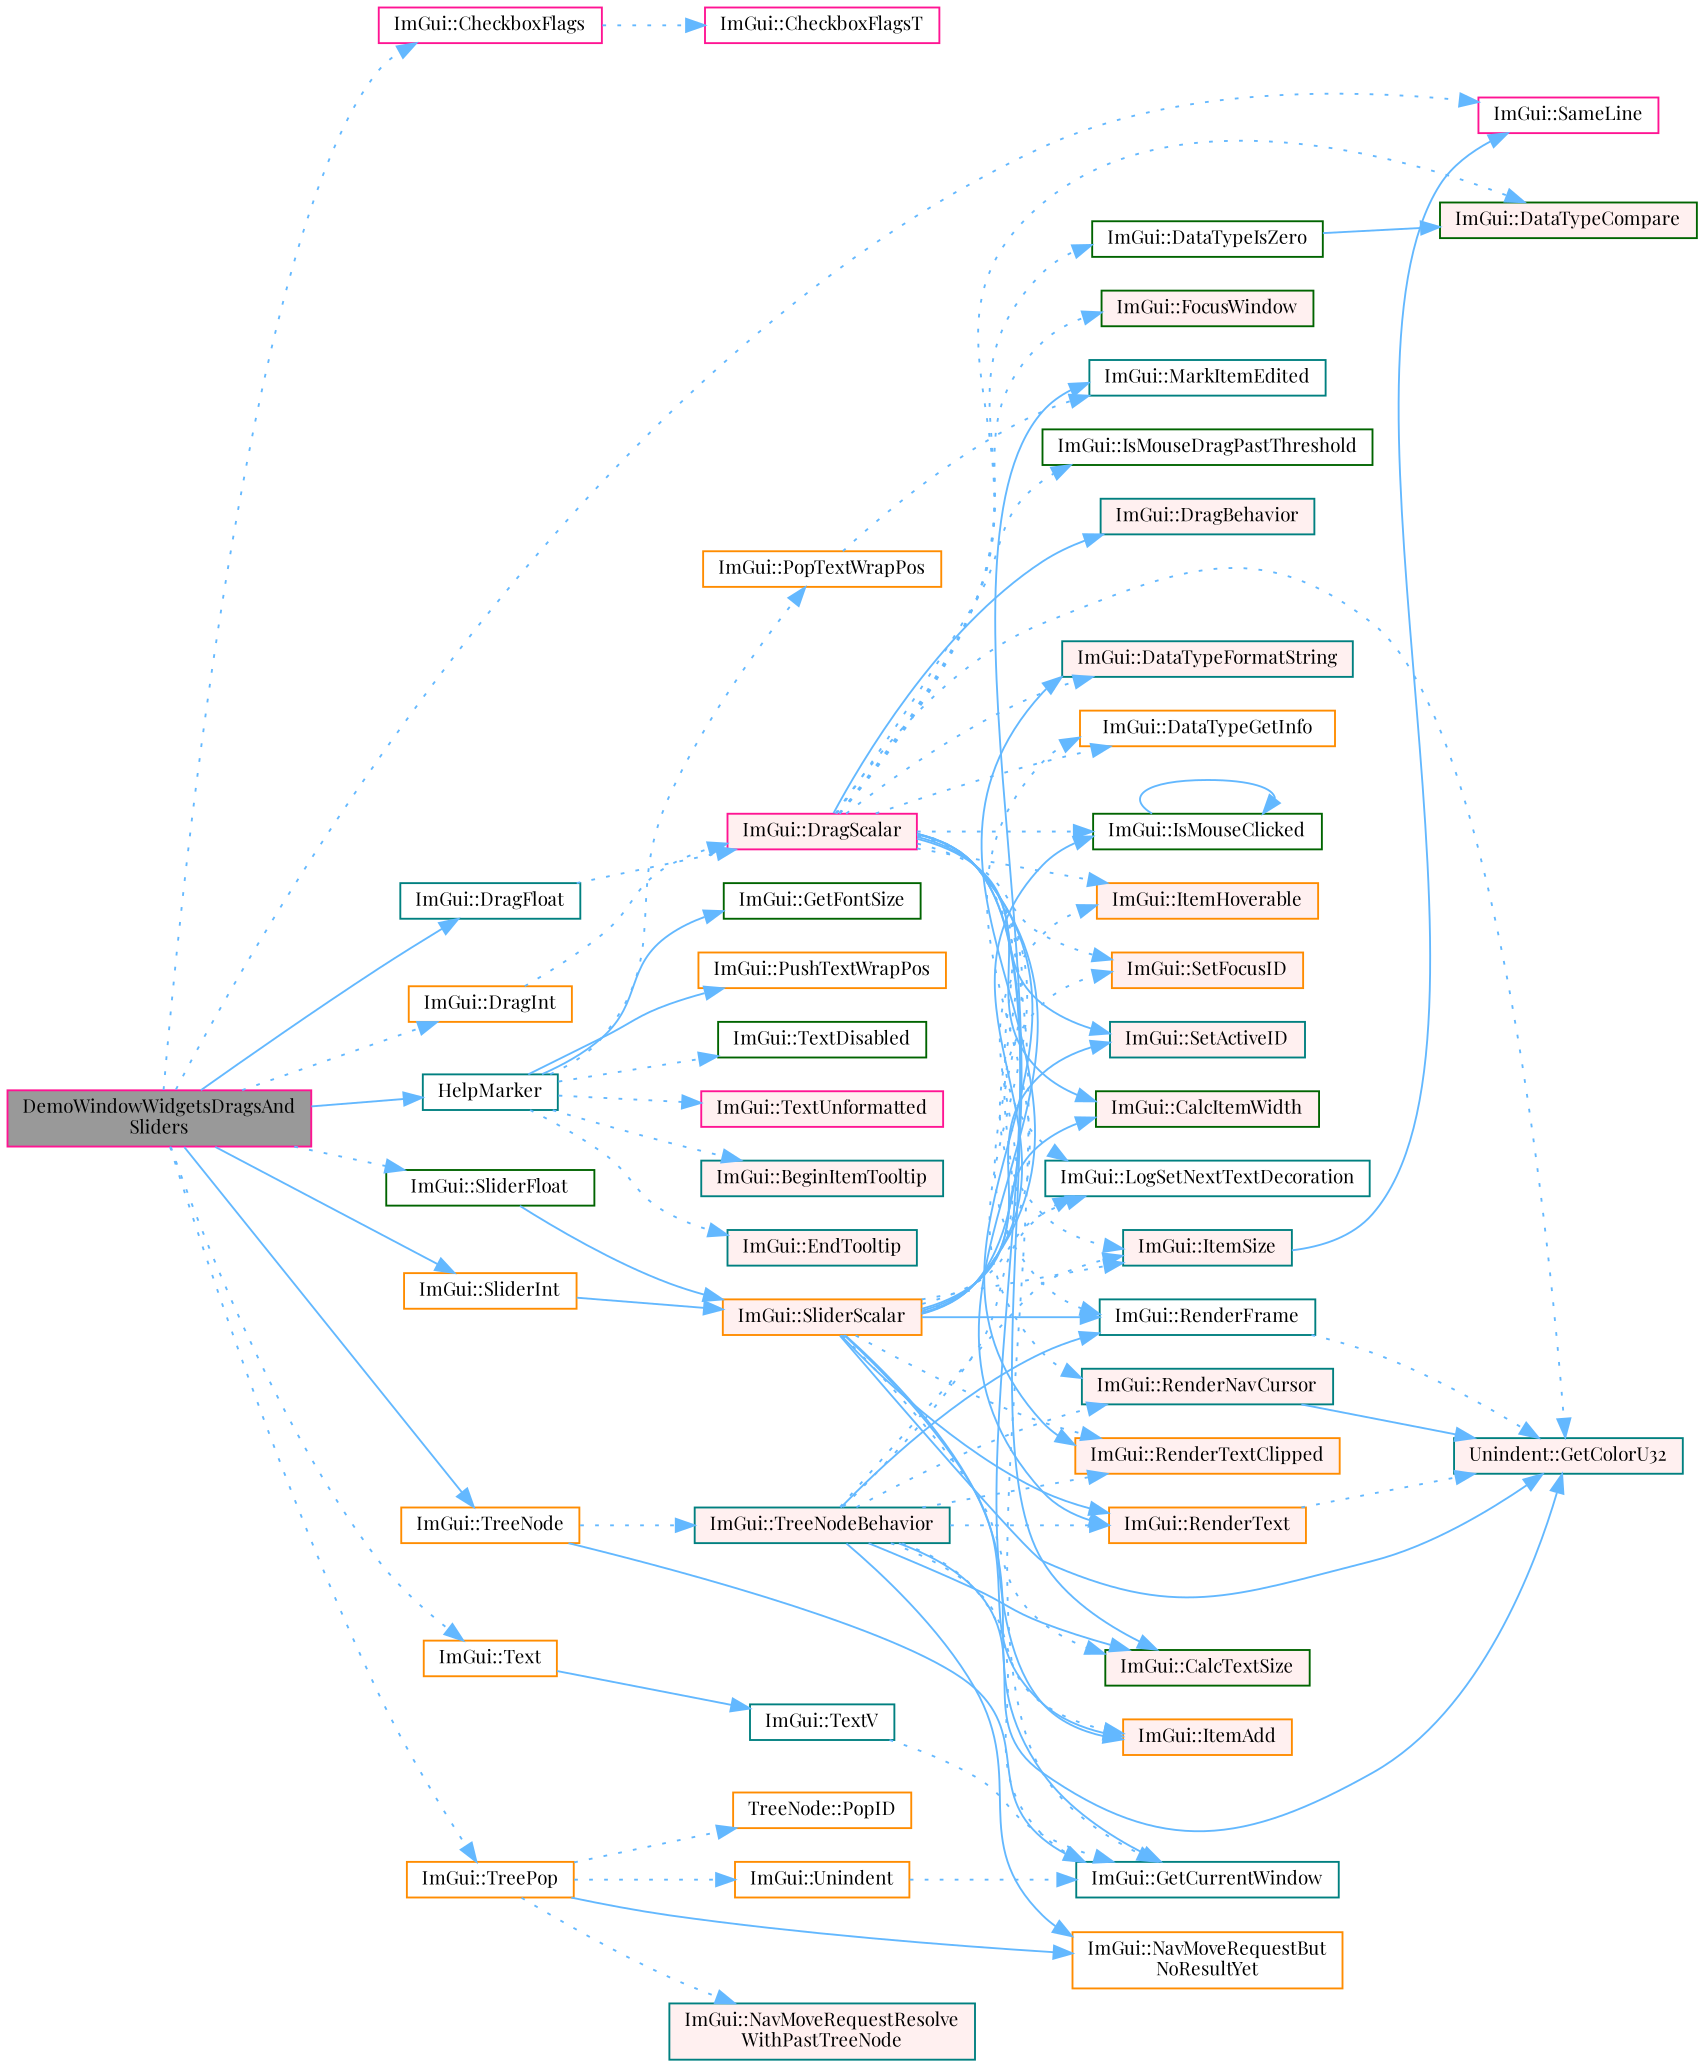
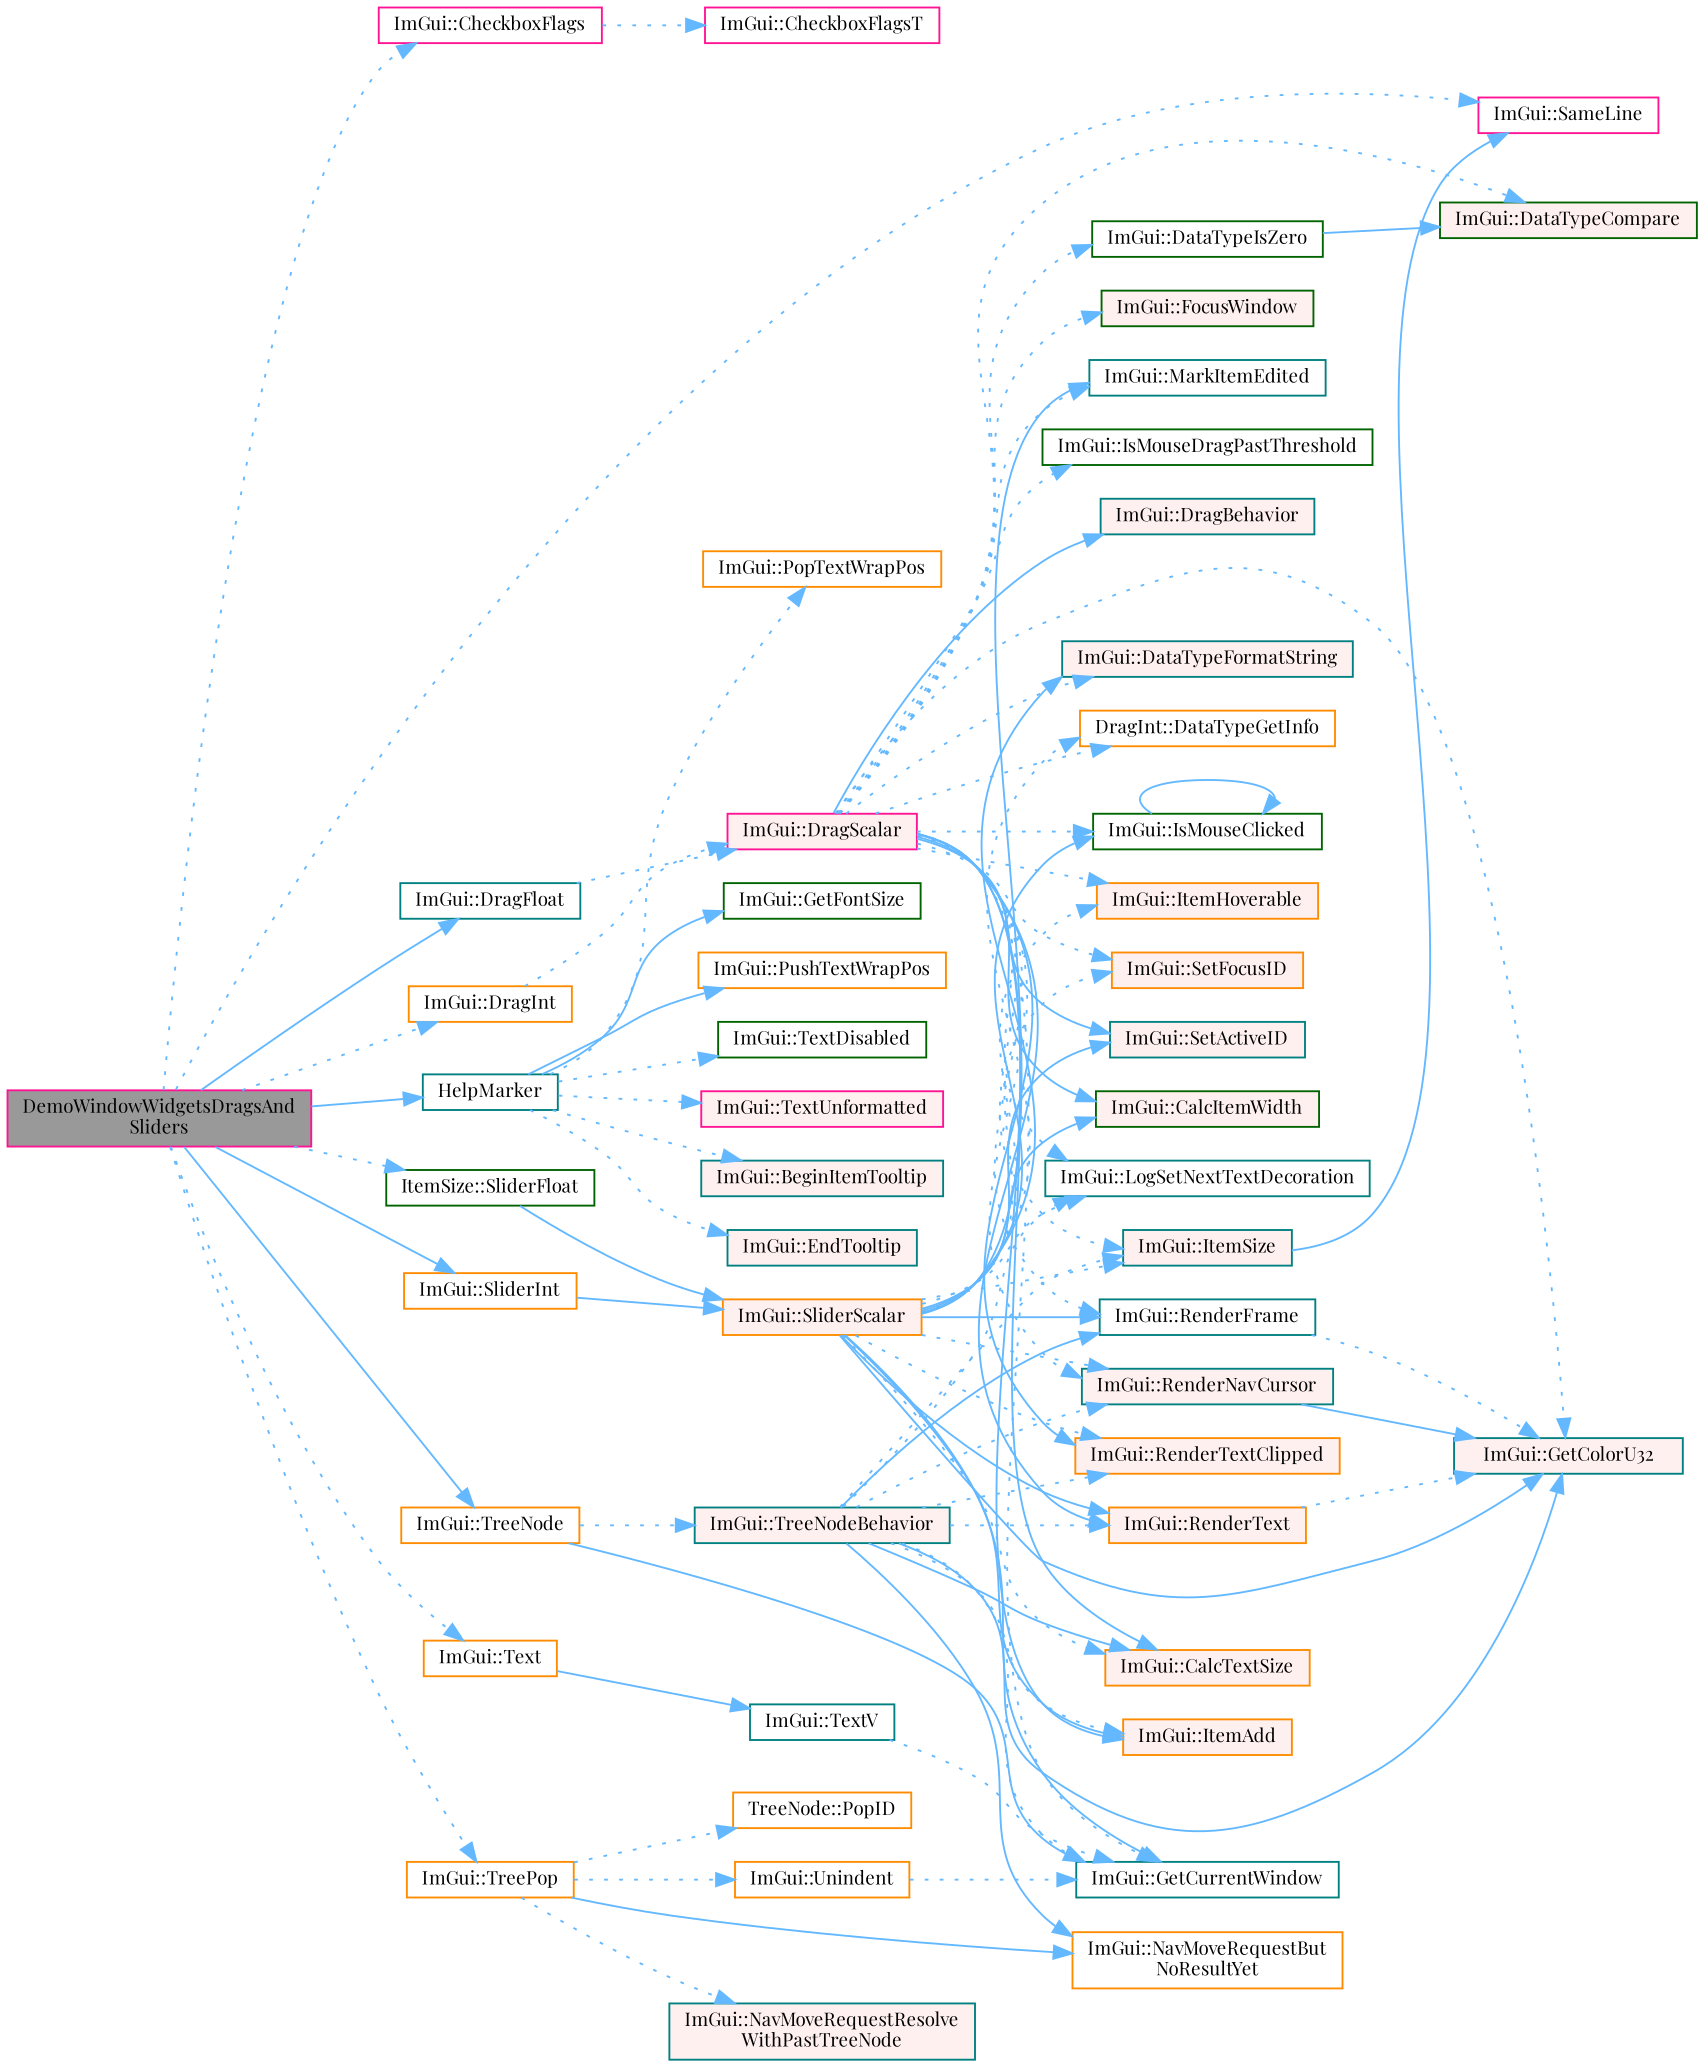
edge "ImGui::PopTextWrapPos" -> "ImGui::MarkItemEdited": now "ImGui::DragScalar" -> "ImGui::MarkItemEdited"
node "ImGui::DataTypeGetInfo": label "ImGui::DataTypeGetInfo" -> "DragInt::DataTypeGetInfo"
node "ImGui::SliderFloat": label "ImGui::SliderFloat" -> "ItemSize::SliderFloat"
edge "ImGui::SliderScalar" -> "ImGui::RenderNavCursor": added
node "Unindent::GetColorU32": label "Unindent::GetColorU32" -> "ImGui::GetColorU32"
node "ImGui::CalcTextSize": color darkgreen -> darkorange
